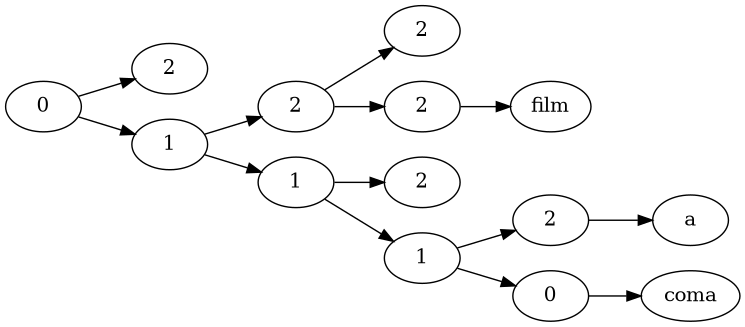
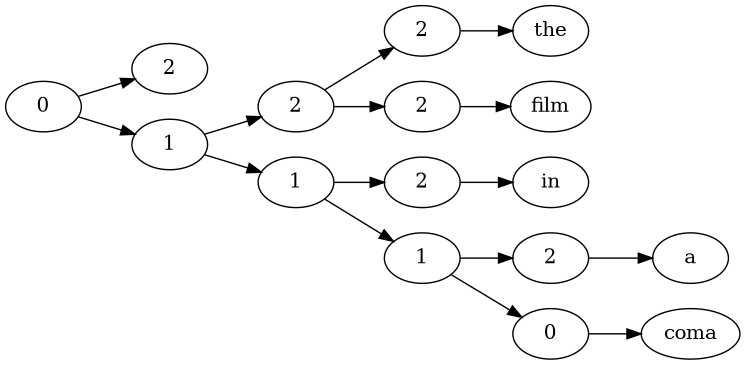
node "the": added
node "in": added
